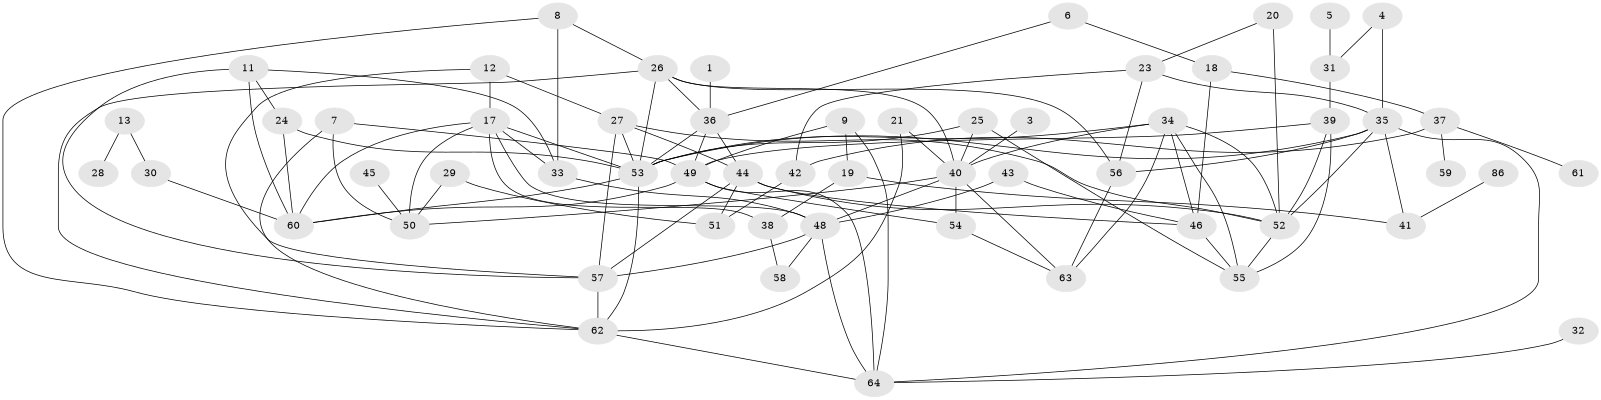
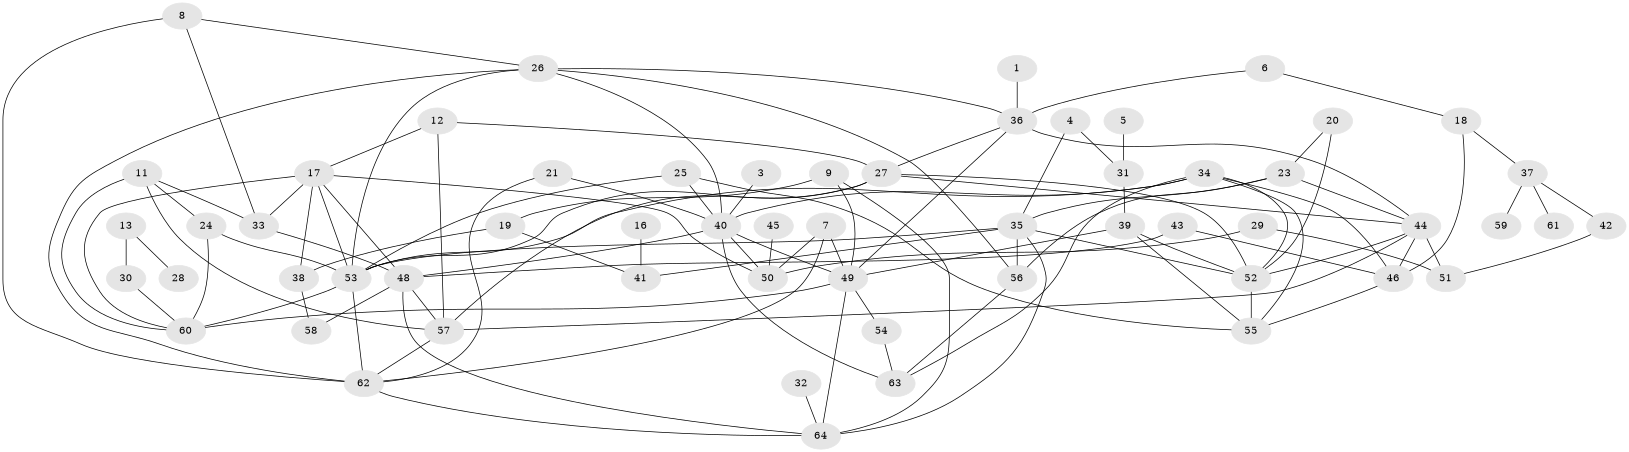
edge "23" -- "42": now "23" -- "44"
edge "36" -- "53": now "36" -- "27"
node "86": label "86" -> "16"
edge "40" -- "54": now "40" -- "49"
